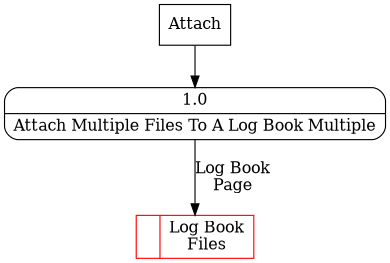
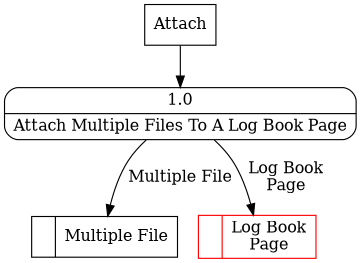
node "1.0": text "Attach Multiple Files To A Log Book Multiple" -> "Attach Multiple Files To A Log Book Page"
node "Multiple File": added
node "Log Book": text "Files" -> "Page"
